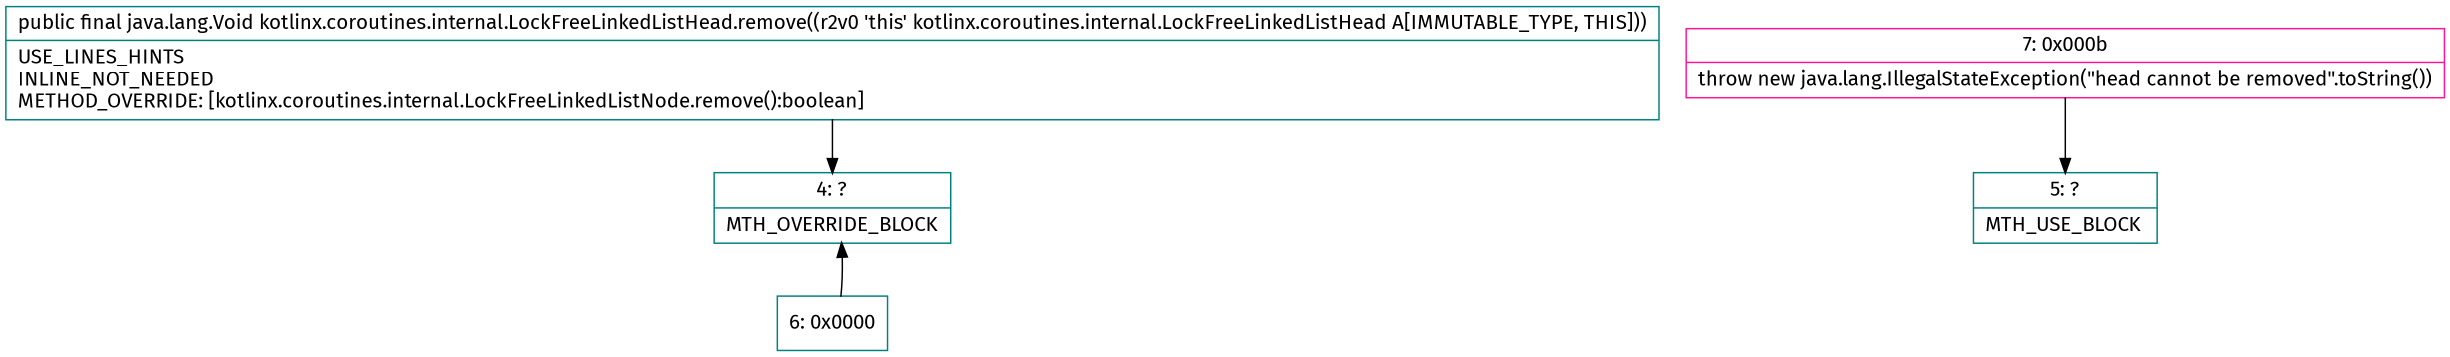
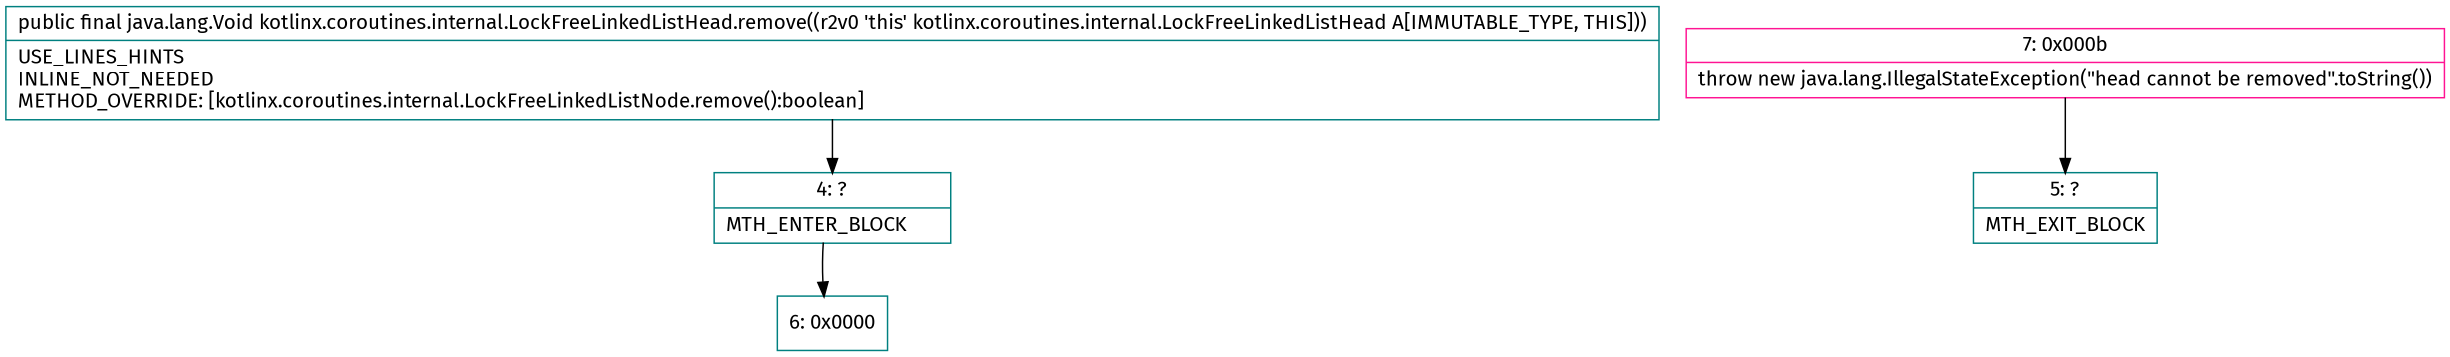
node "4: ?": text "MTH_OVERRIDE_BLOCK" -> "MTH_ENTER_BLOCK"
node "5: ?": text "MTH_USE_BLOCK" -> "MTH_EXIT_BLOCK"
edge "6: 0x0000" -> "4: ?": reversed
